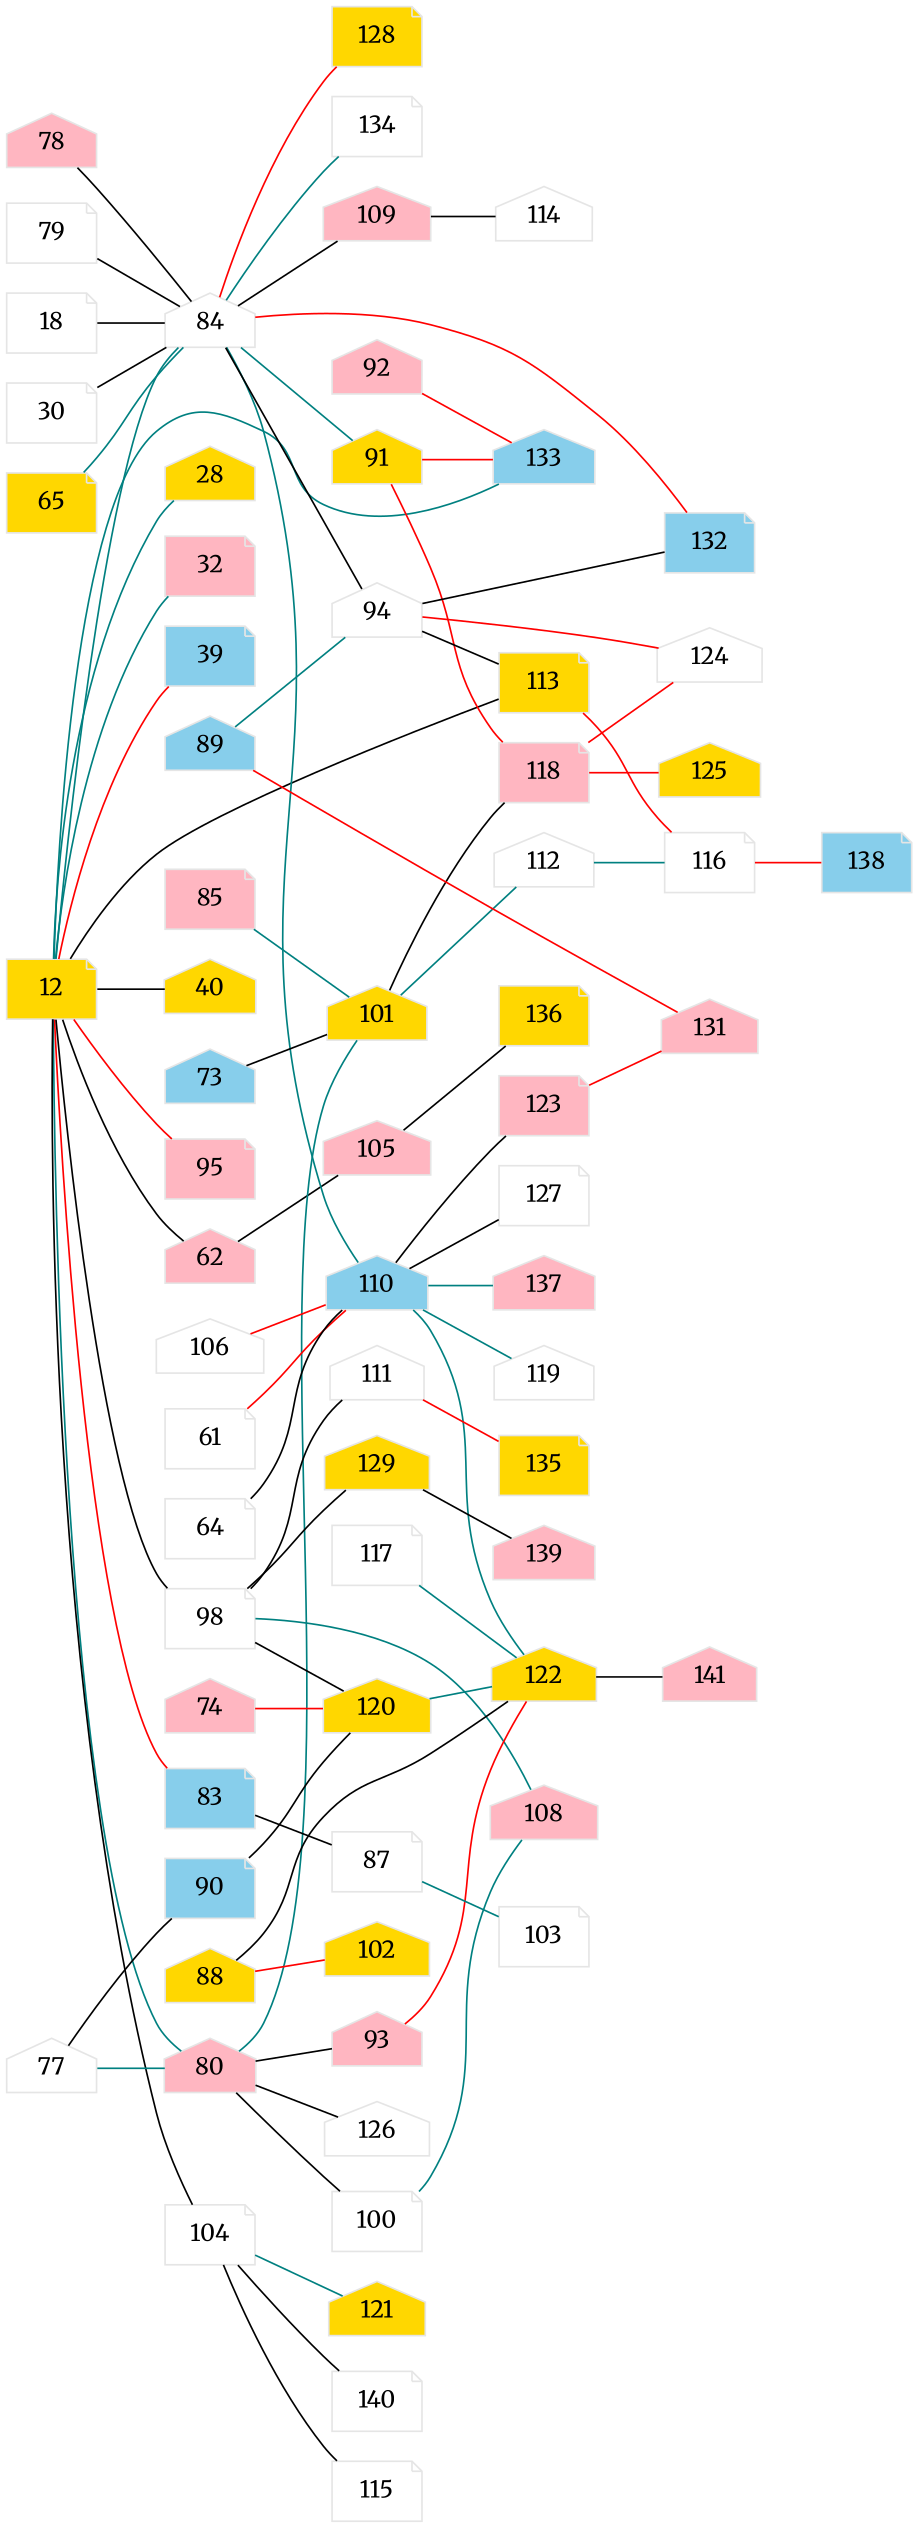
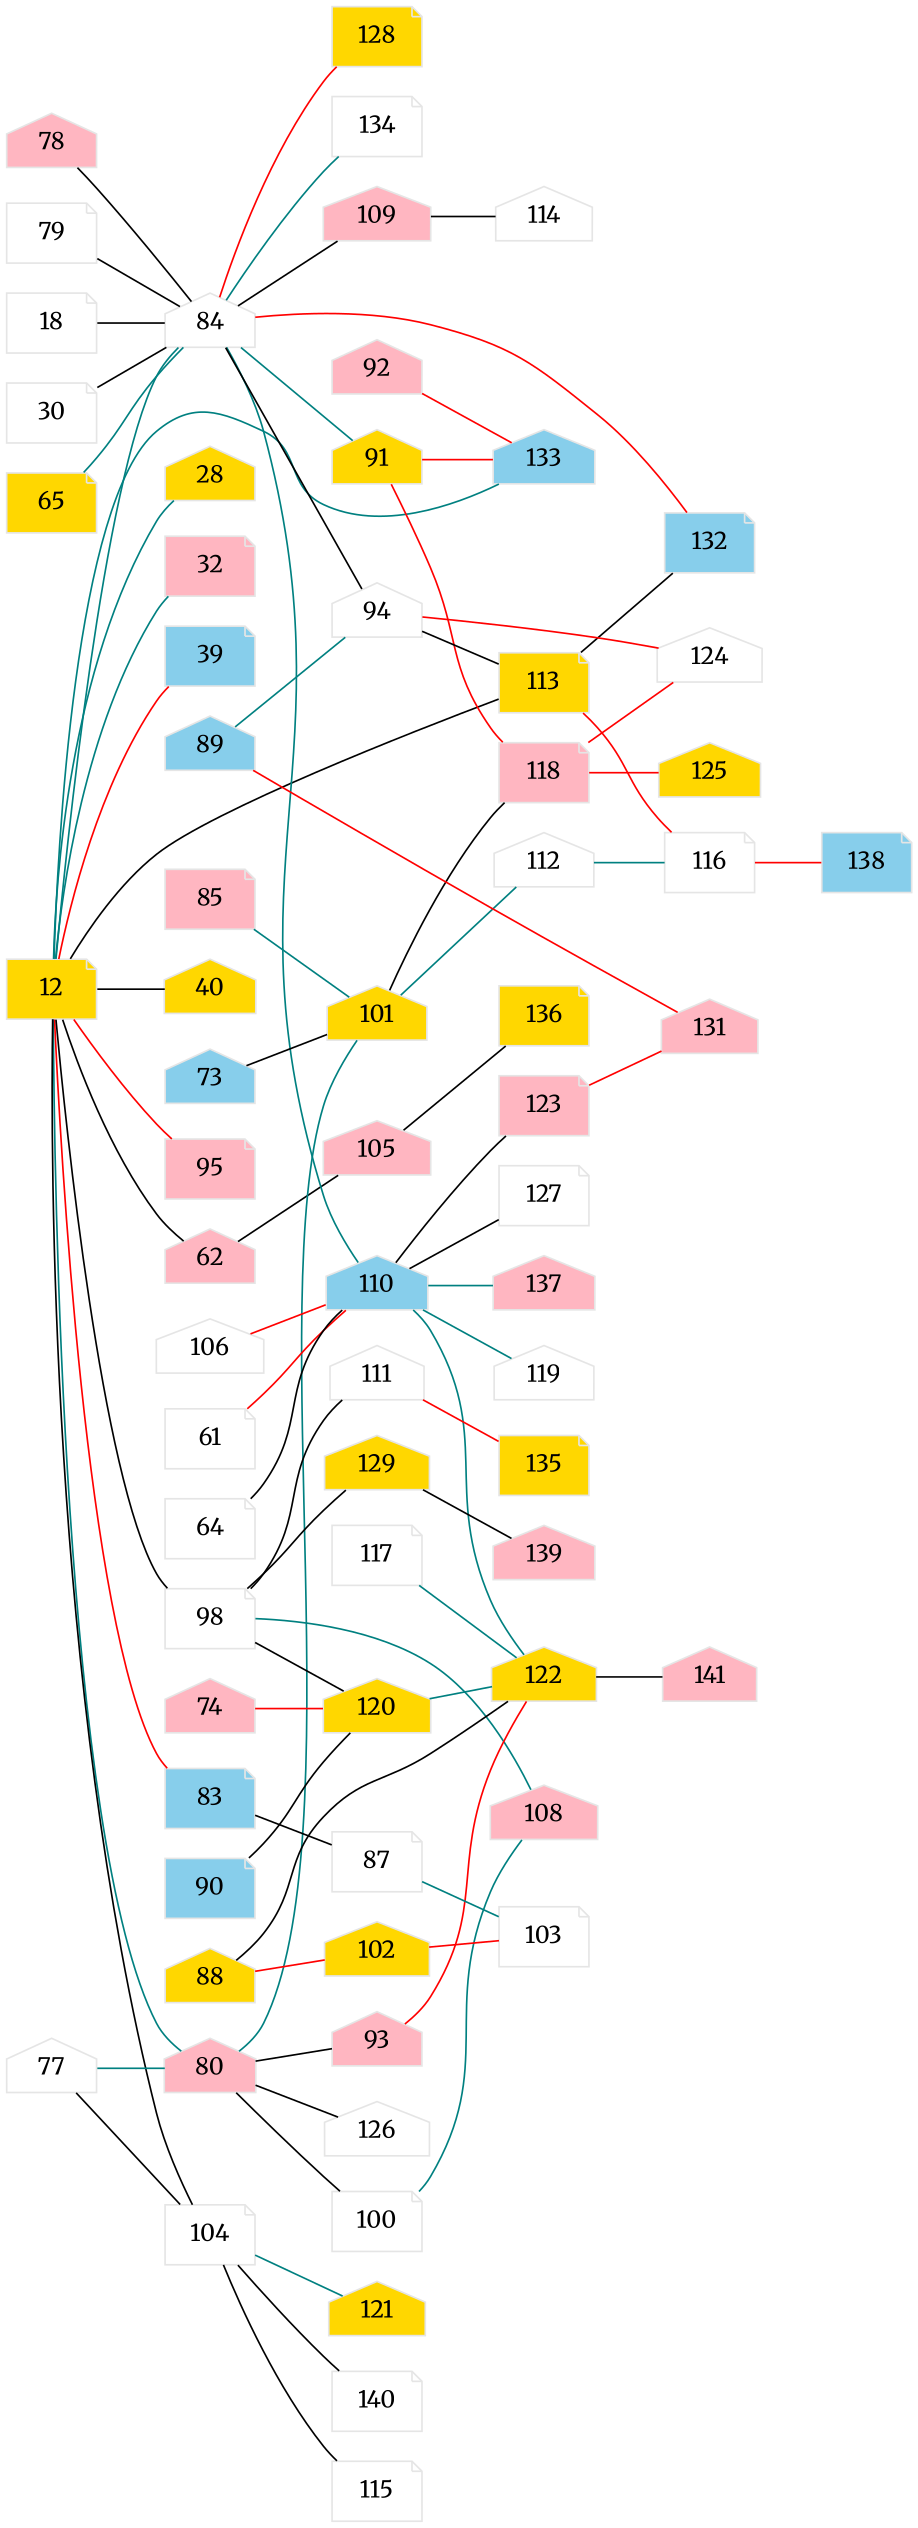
edge "132" -- "94": now "132" -- "113"
edge "103" -- "102": added
edge "90" -- "77": now "104" -- "77"
